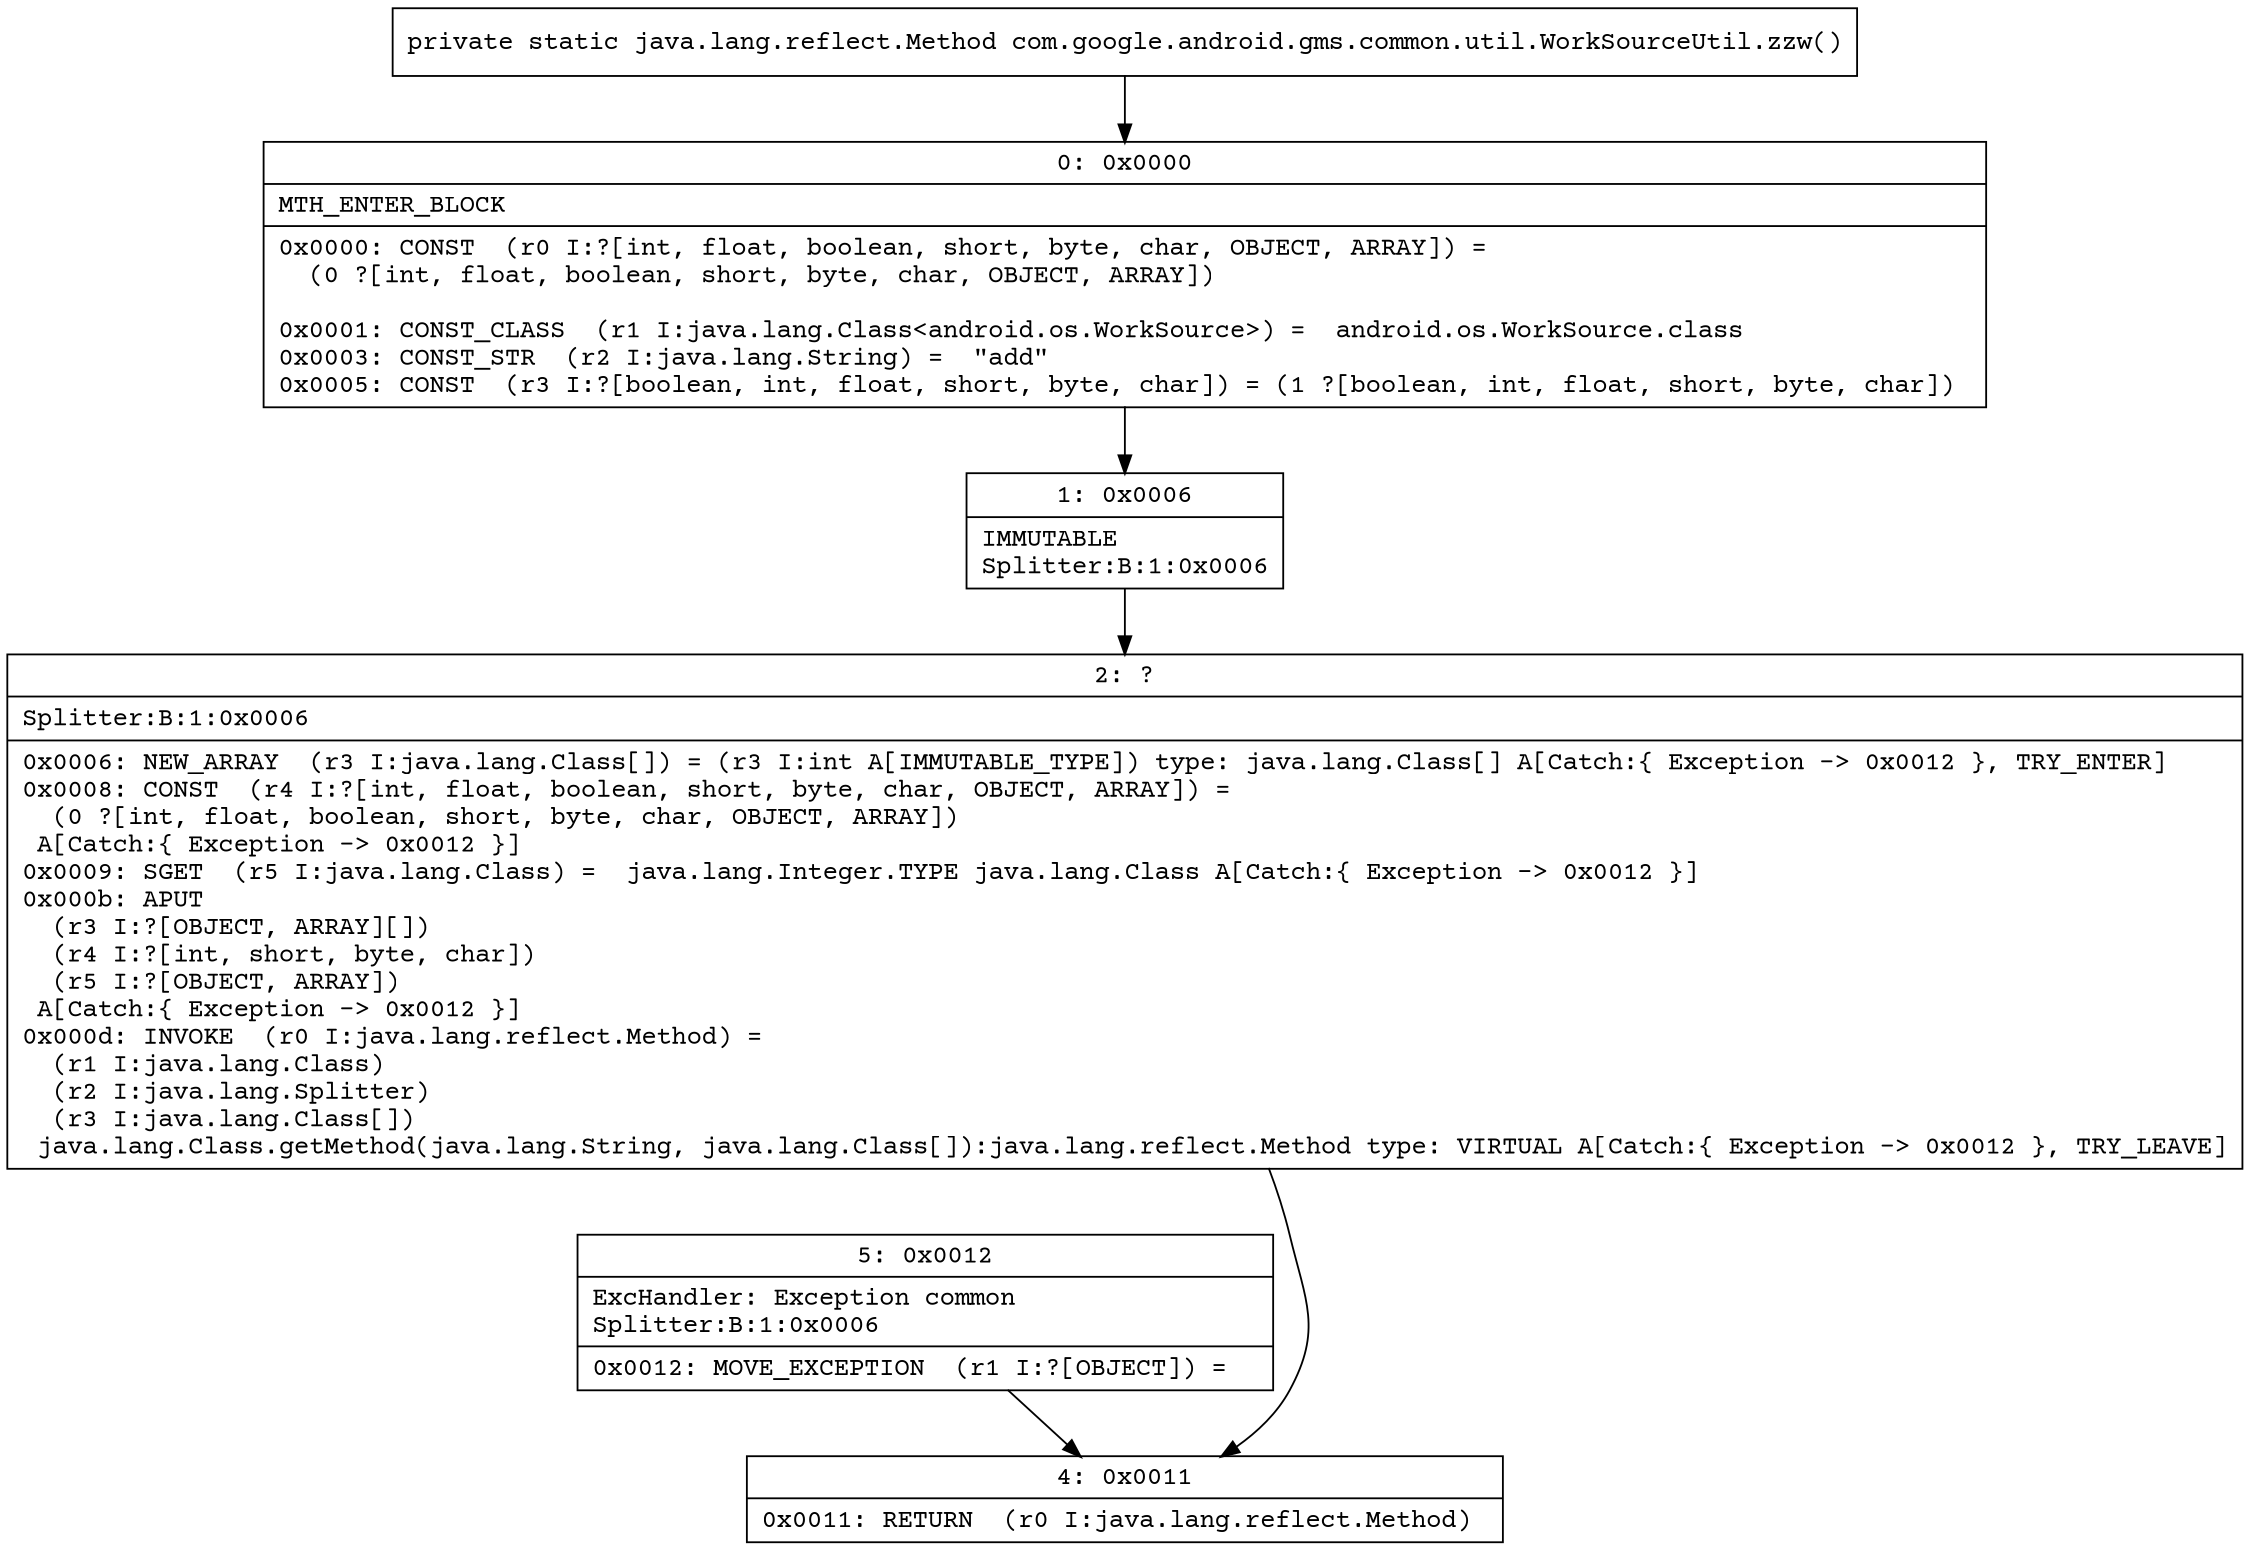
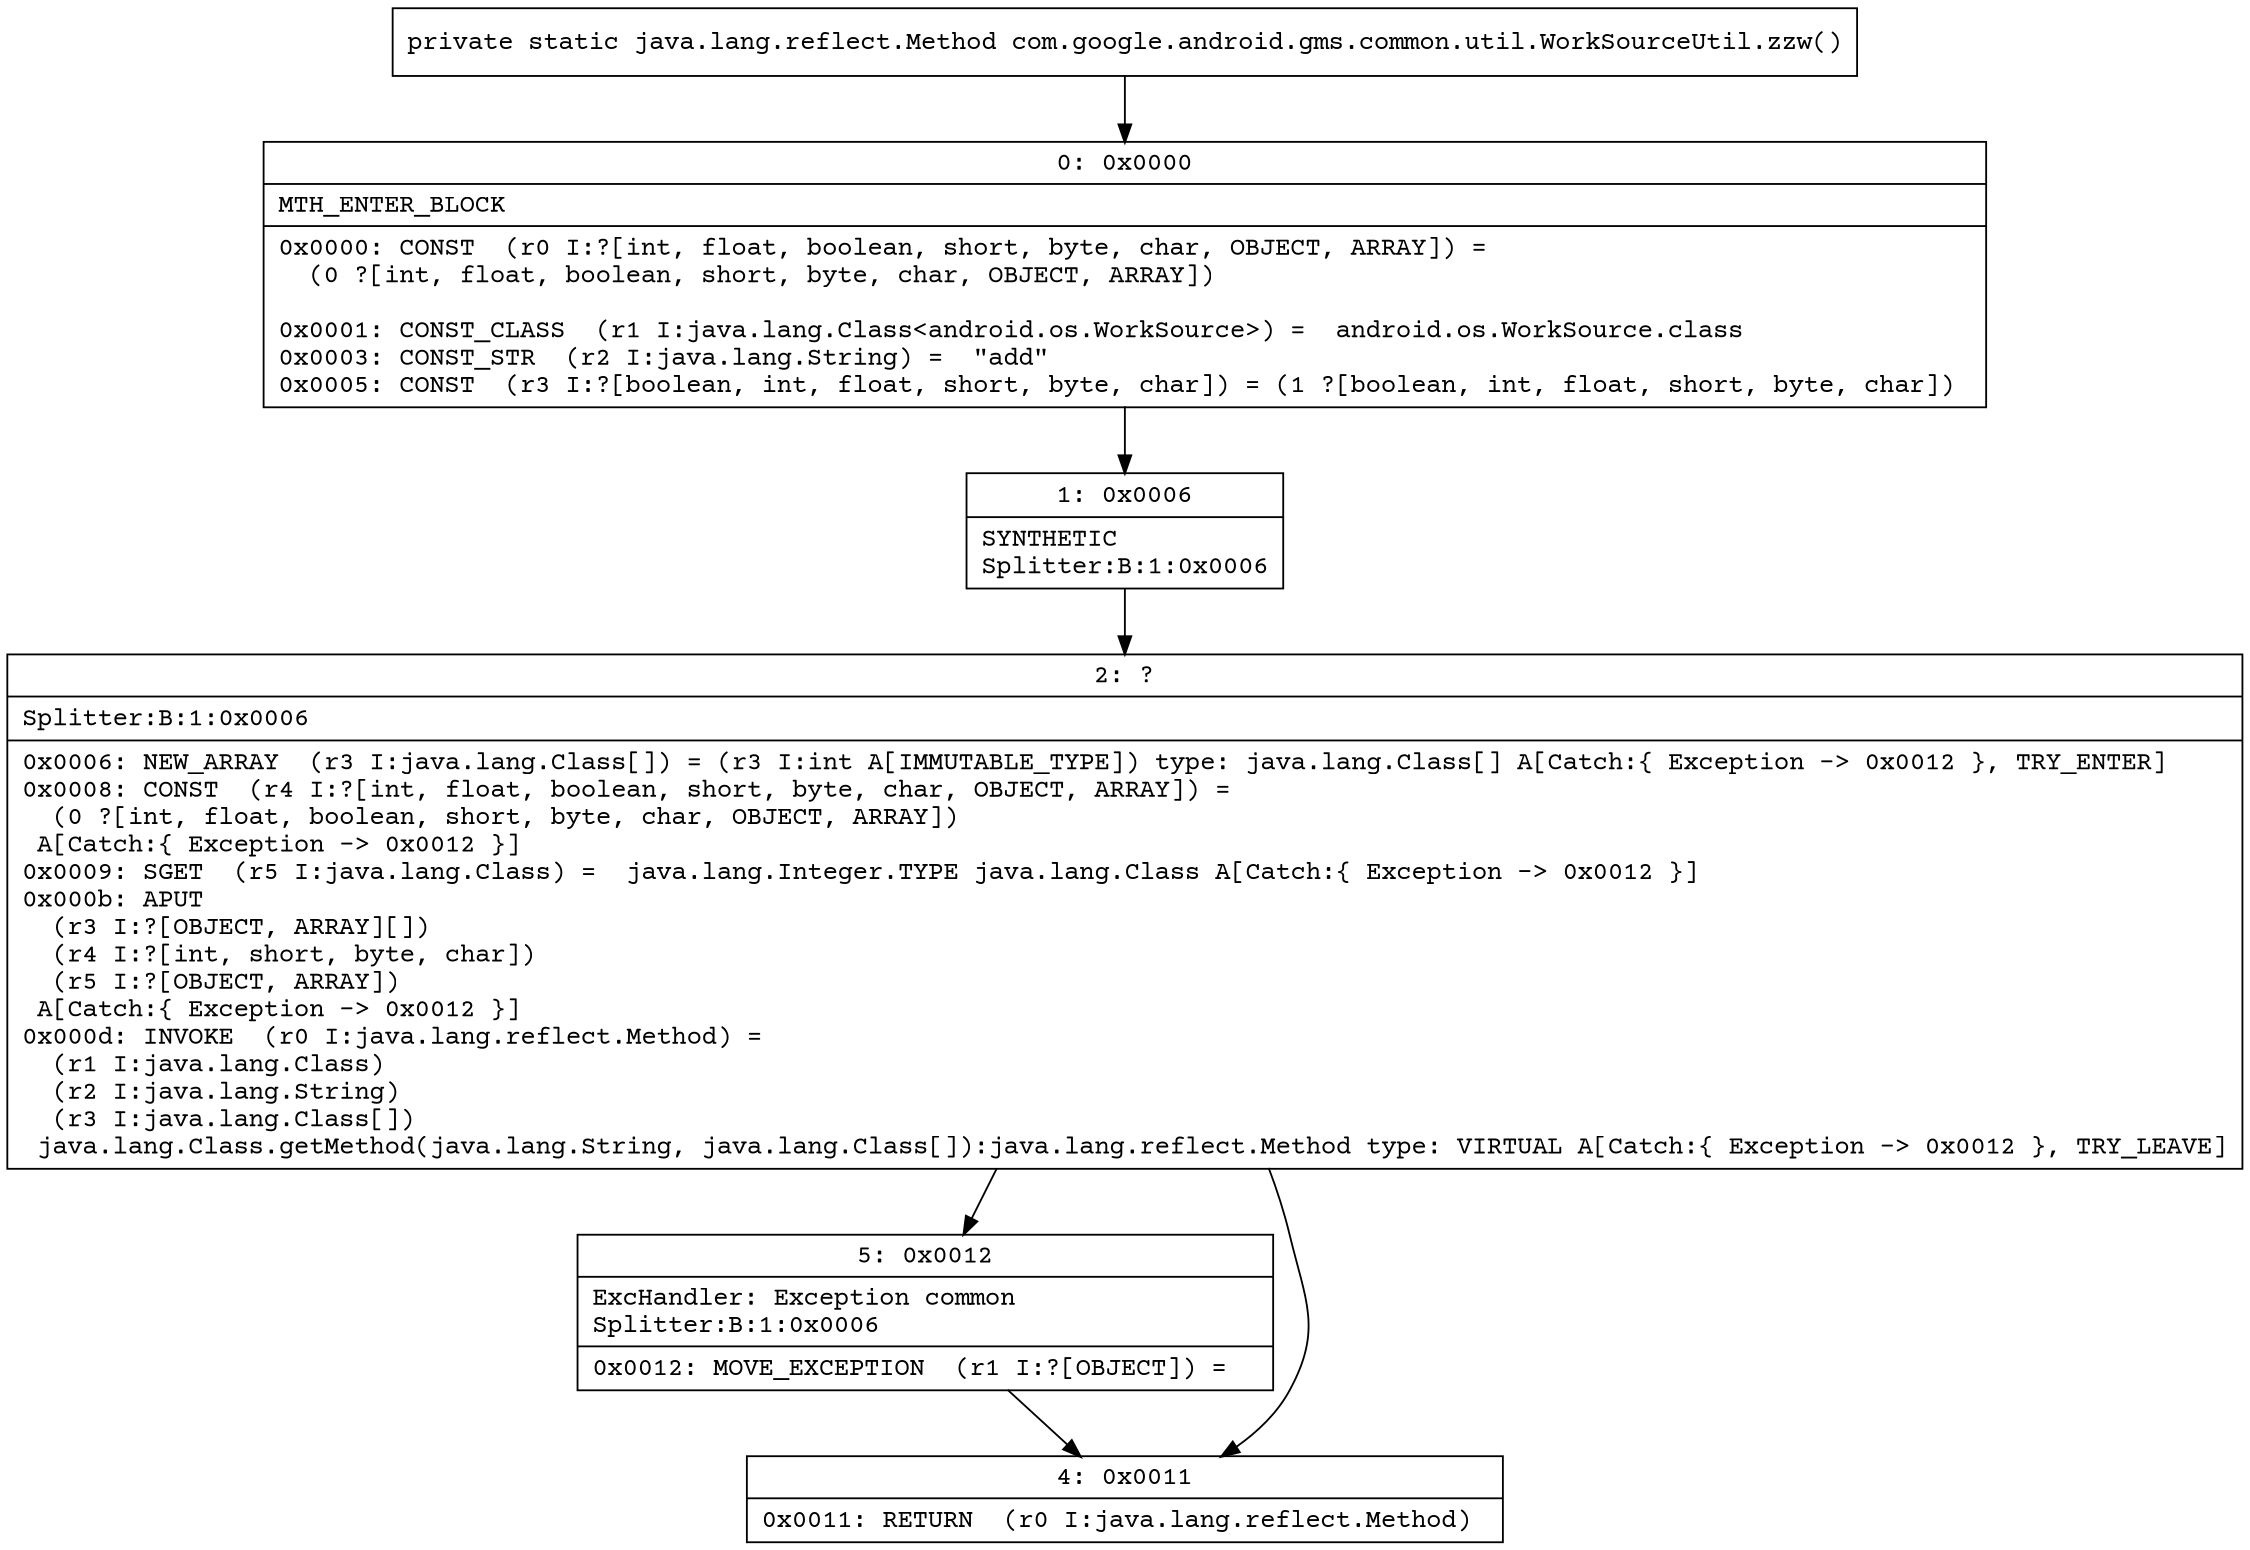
node "1: 0x0006": text "IMMUTABLE" -> "SYNTHETIC"
node "2: ?": text "(r2 I:java.lang.Splitter)" -> "(r2 I:java.lang.String)"
edge "2: ?" -> "5: 0x0012": added
